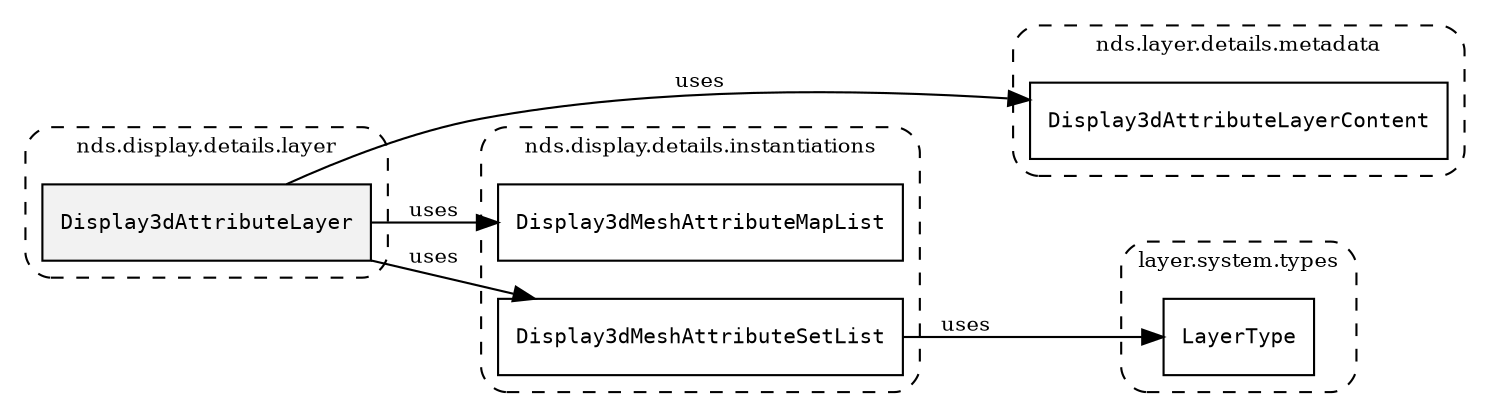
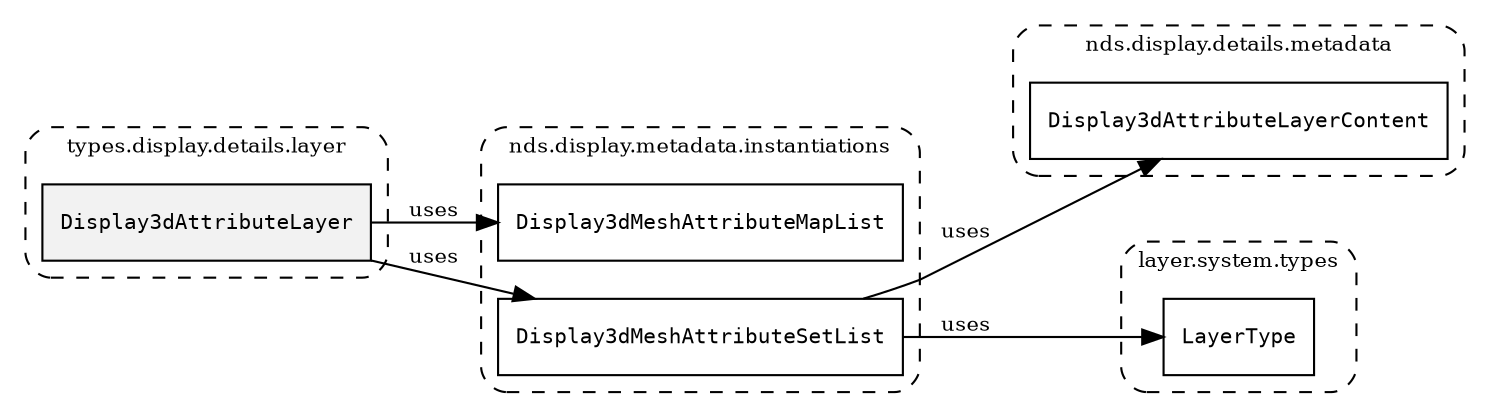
cluster "nds.layer.details.metadata": label "nds.layer.details.metadata" -> "nds.display.details.metadata"
edge "Display3dAttributeLayer" -> "Display3dAttributeLayerContent": now "Display3dMeshAttributeSetList" -> "Display3dAttributeLayerContent"
cluster "nds.display.details.layer": label "nds.display.details.layer" -> "types.display.details.layer"
cluster "nds.display.details.instantiations": label "nds.display.details.instantiations" -> "nds.display.metadata.instantiations"
